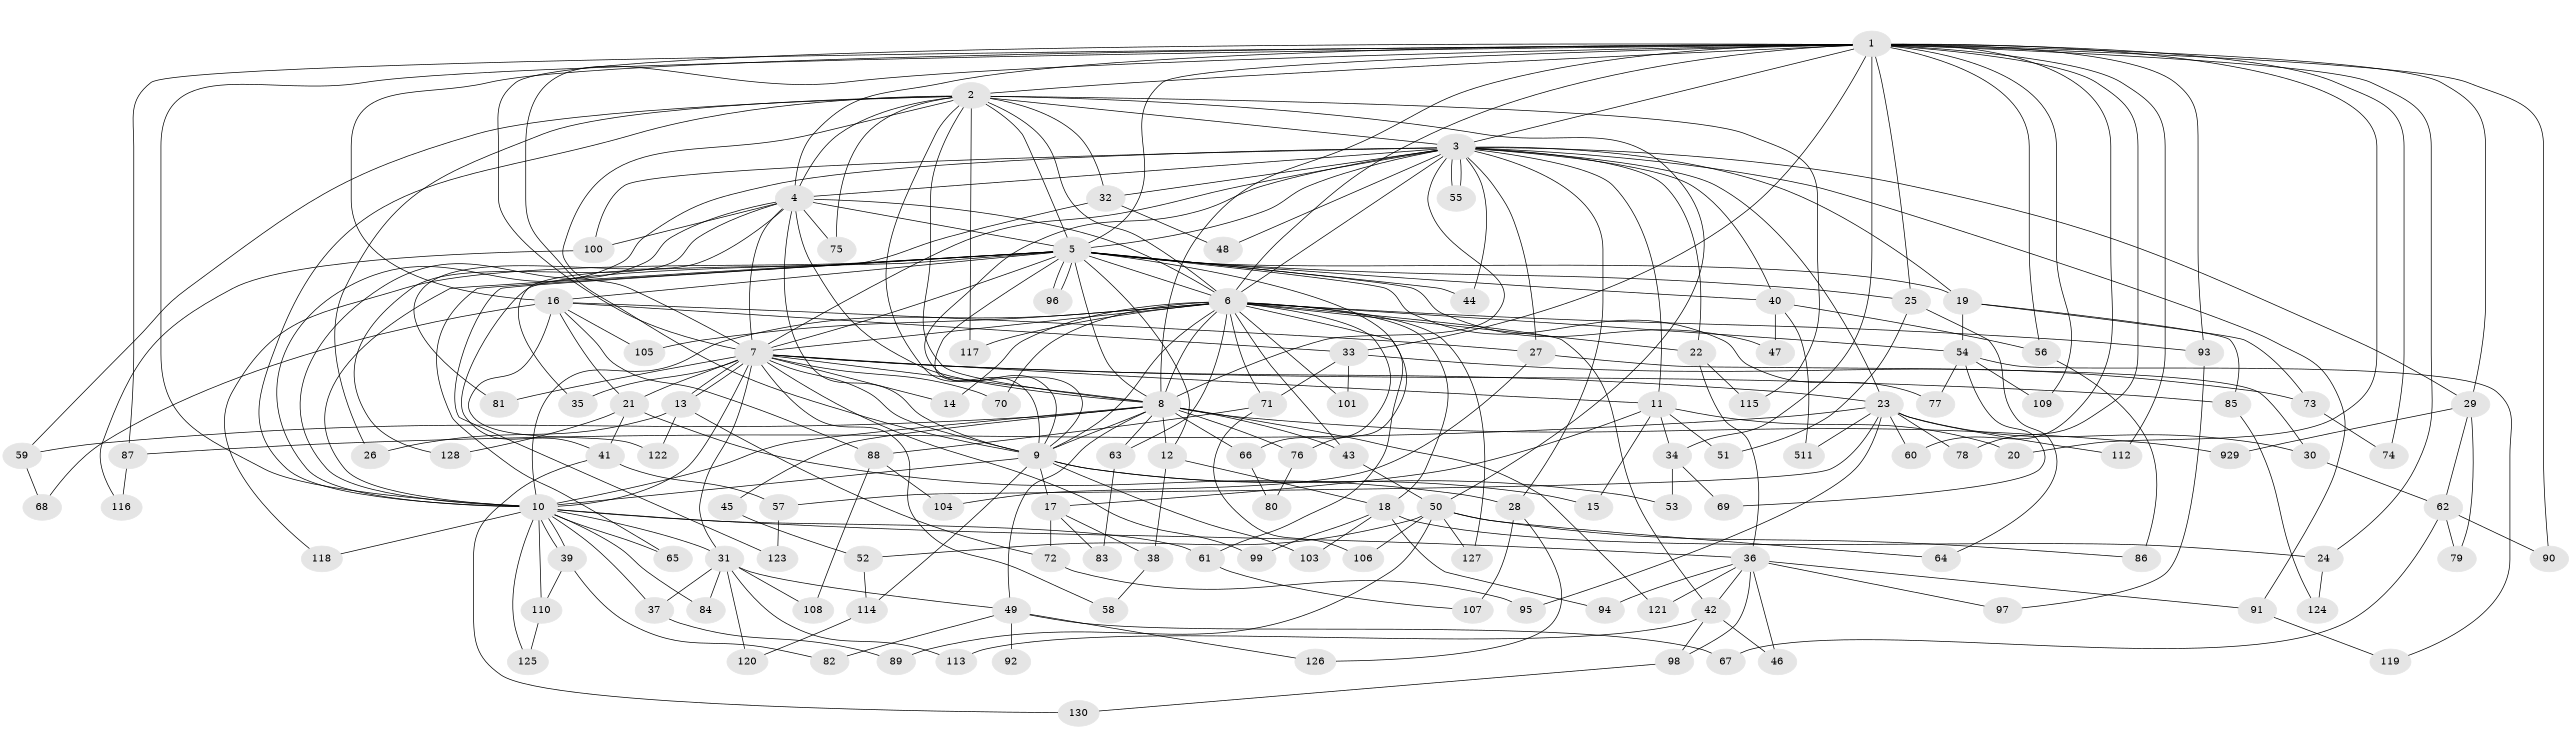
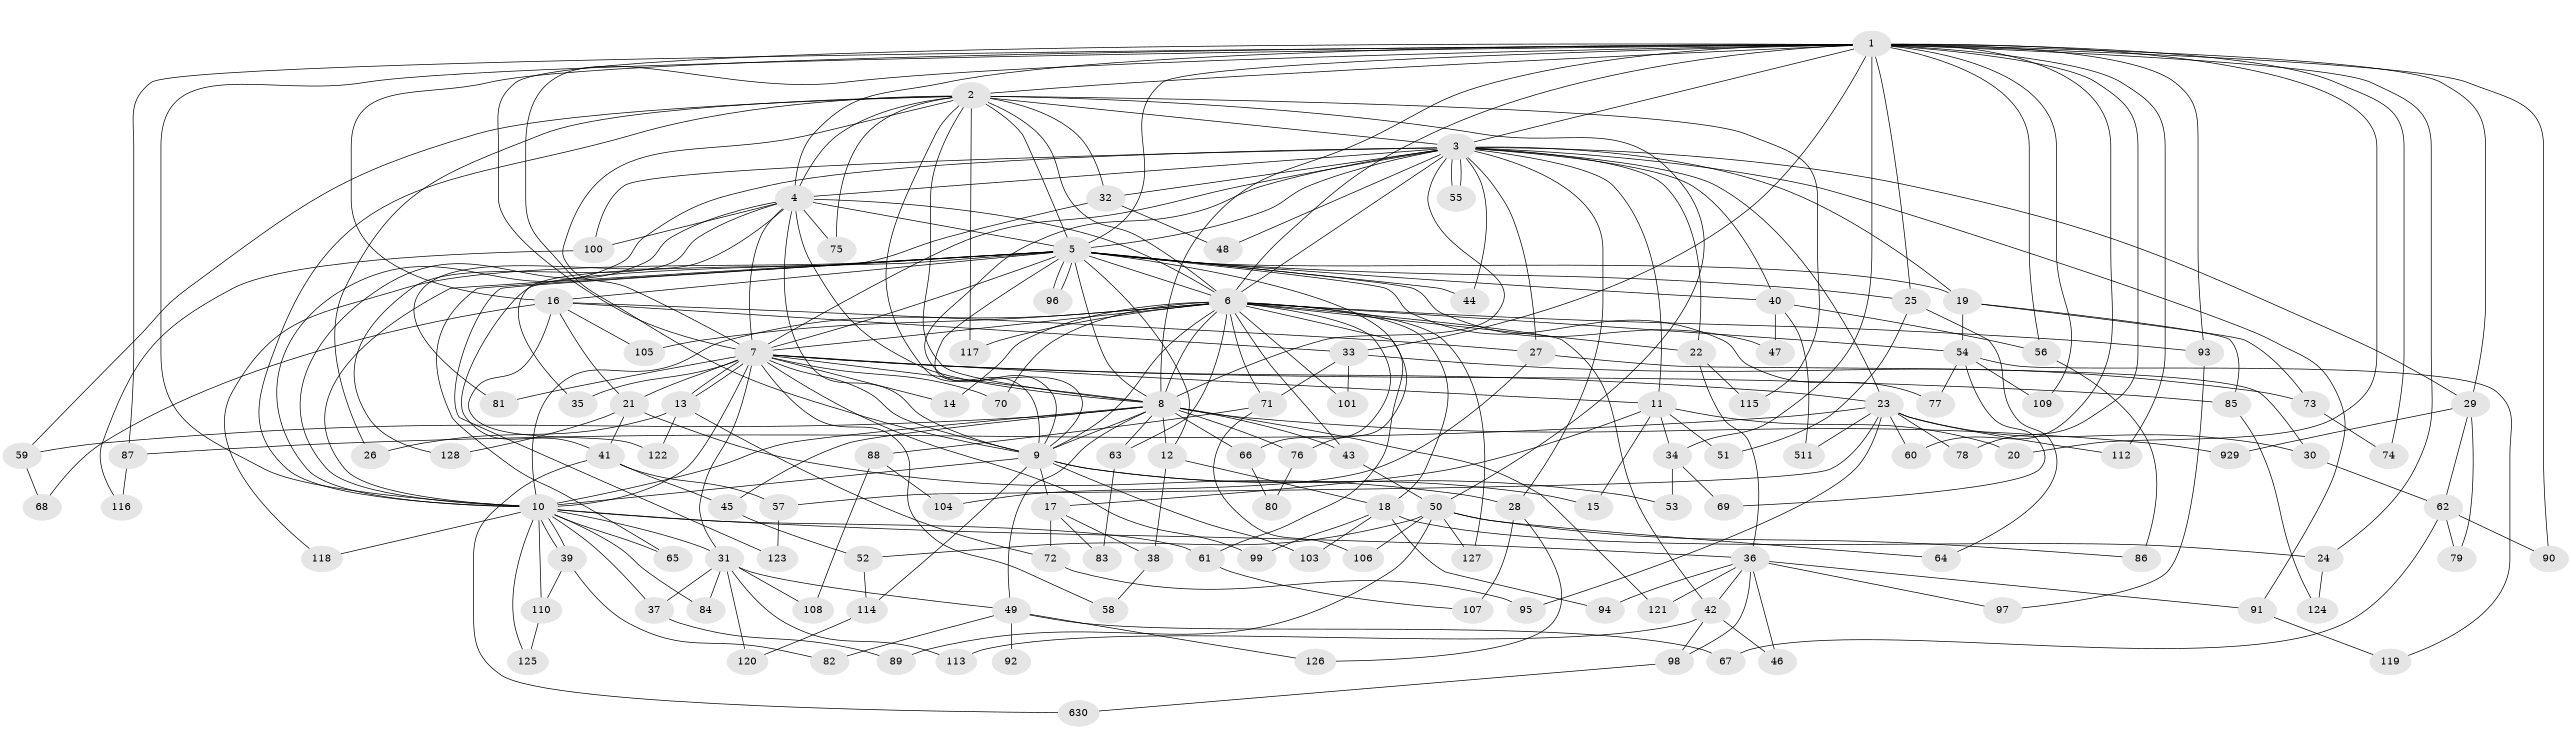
edge "16" -- "88": removed
edge "41" -- "45": added
node "130": label "130" -> "630"
